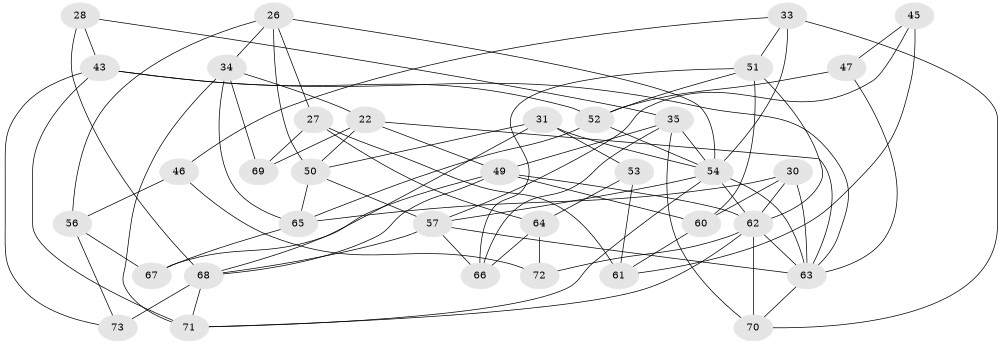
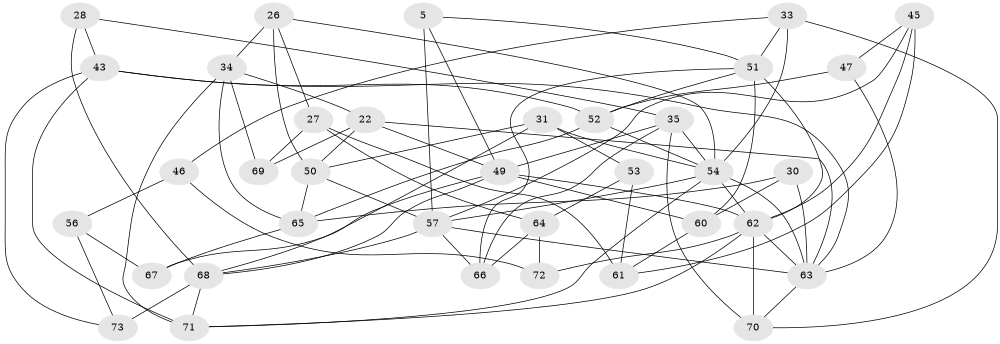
node "5": added
edge "26" -- "56": removed
edge "30" -- "62": now "45" -- "62"
